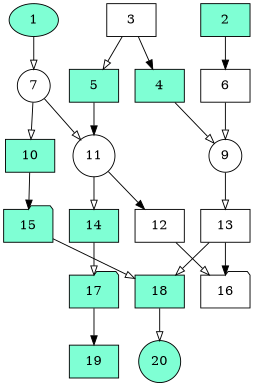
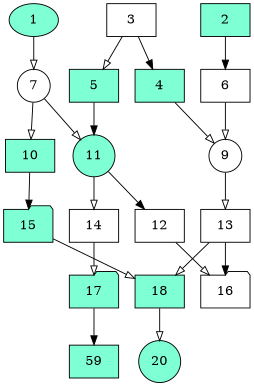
node "11": fillcolor white -> aquamarine
node "14": fillcolor aquamarine -> white
node "19": label "19" -> "59"
